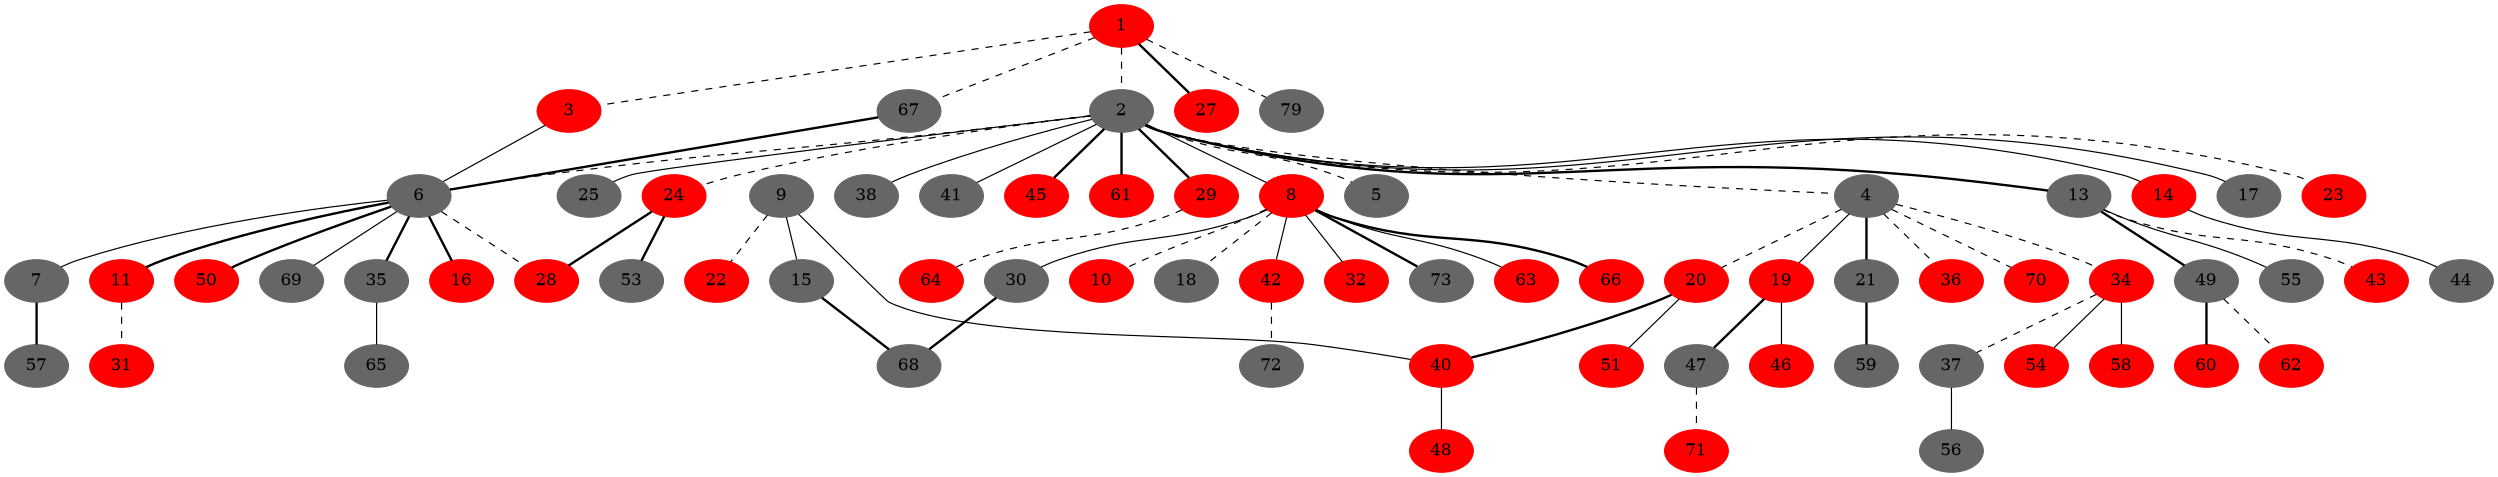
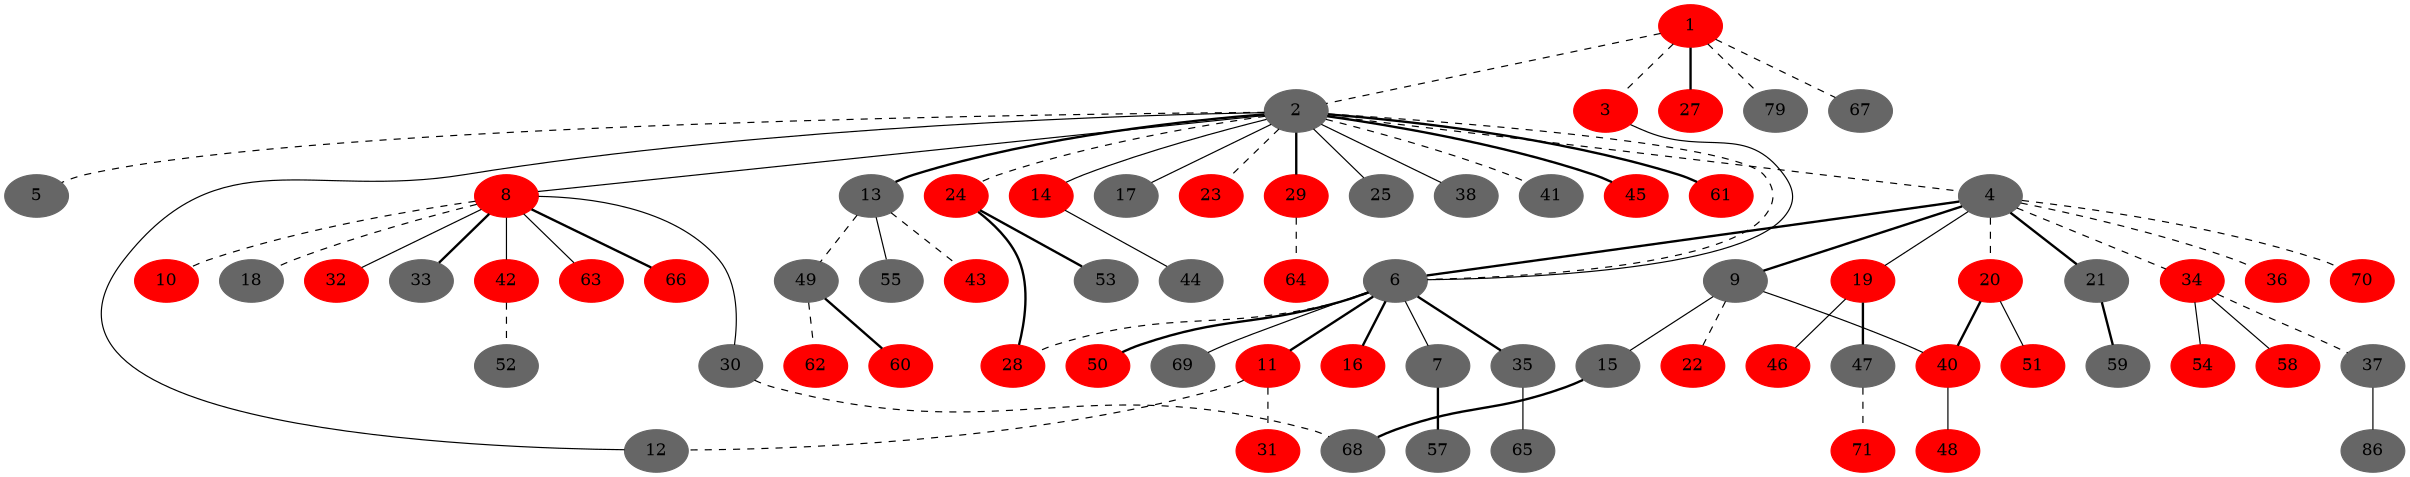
edge "67" -- "6": now "4" -- "6"
edge "2" -- "41": style solid -> dashed
edge "4" -- "9": added
edge "13" -- "49": style bold -> dashed
node "73": label "73" -> "33"
edge "30" -- "68": style bold -> dashed
node "72": label "72" -> "52"
node "12": added
node "56": label "56" -> "86"
